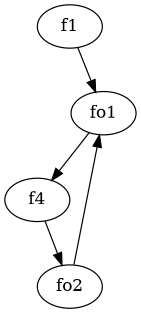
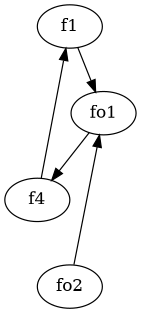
edge "f4" -> "fo2": now "f4" -> "f1"
